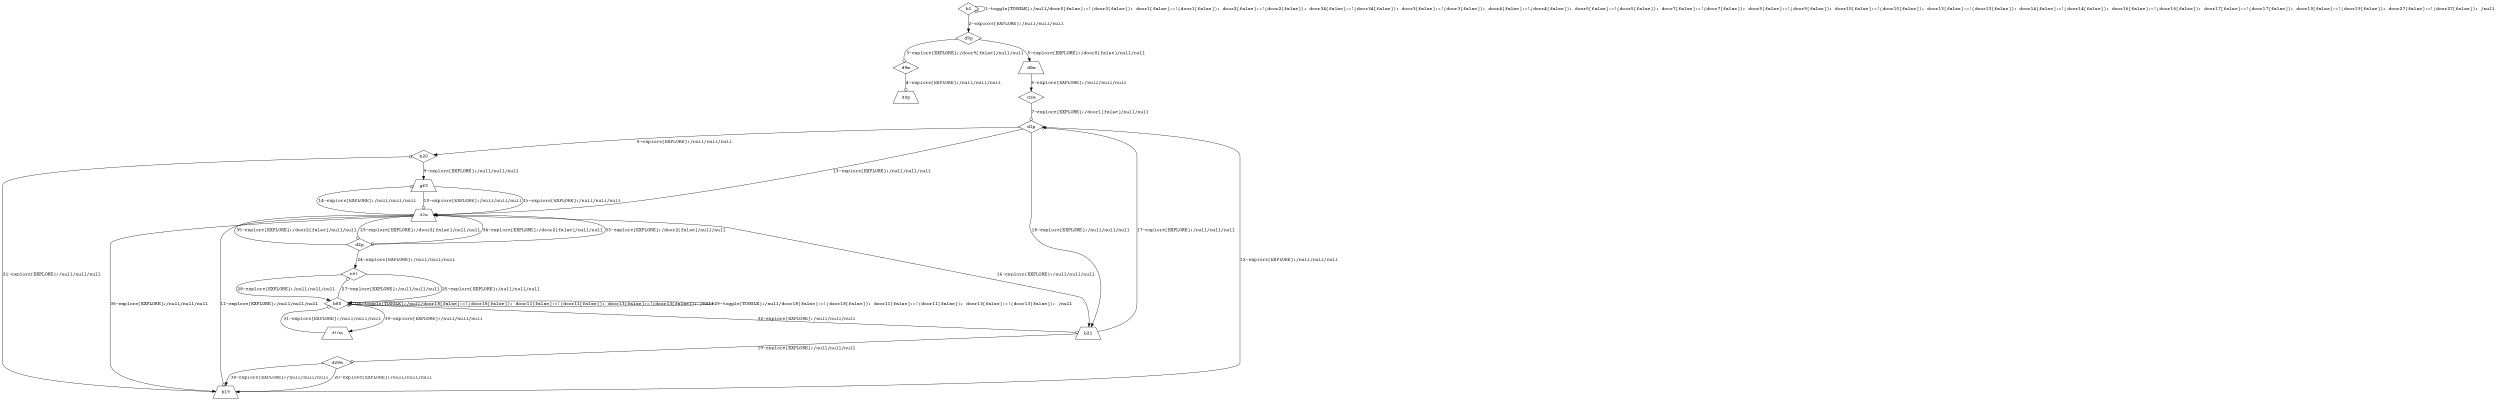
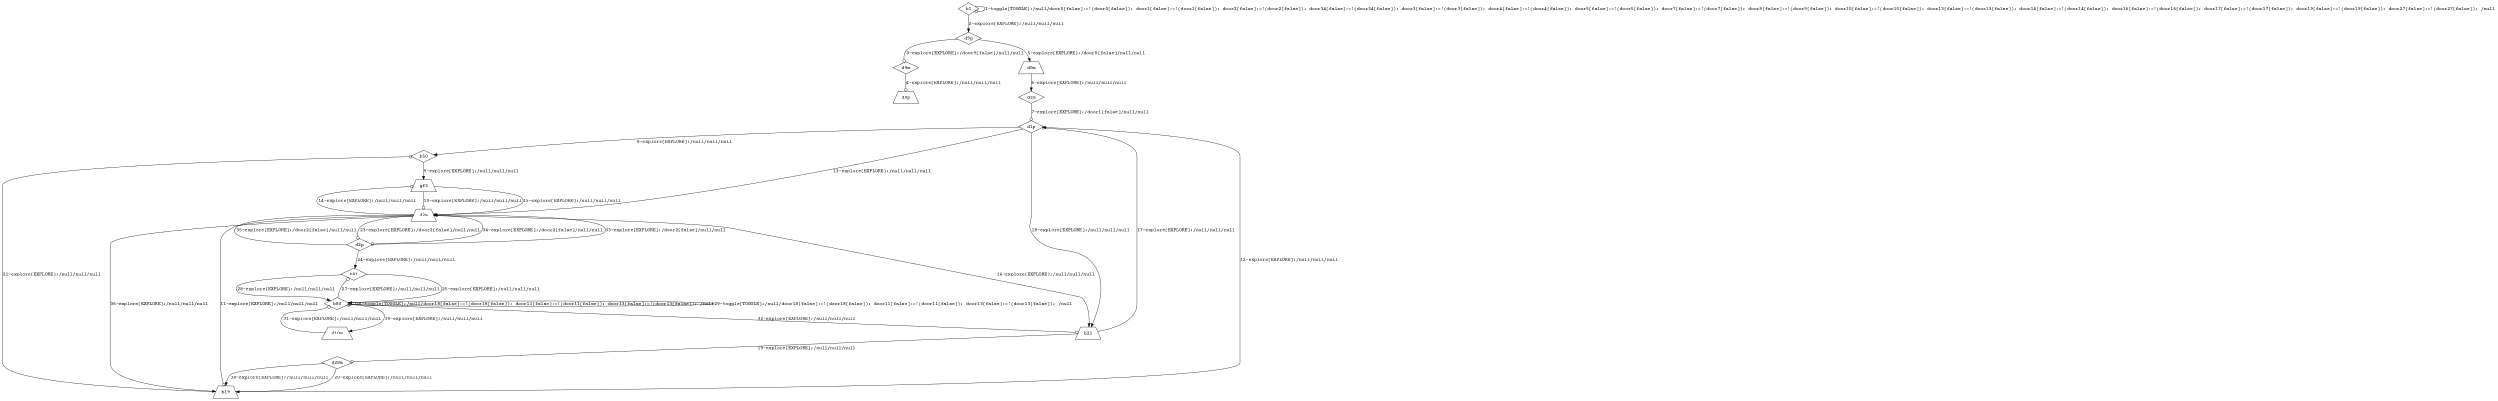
node "b20": label "b20" -> "b50"
